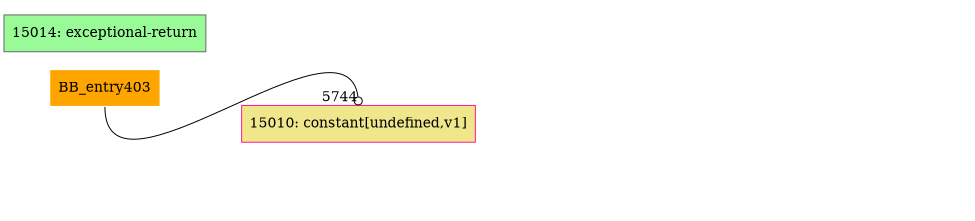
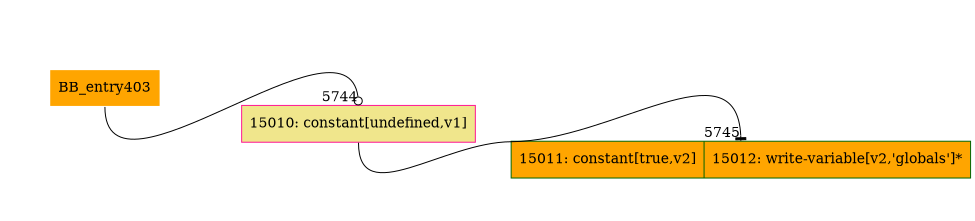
node "15014: exceptional-return": removed
node "15011: constant[true,v2]": added
